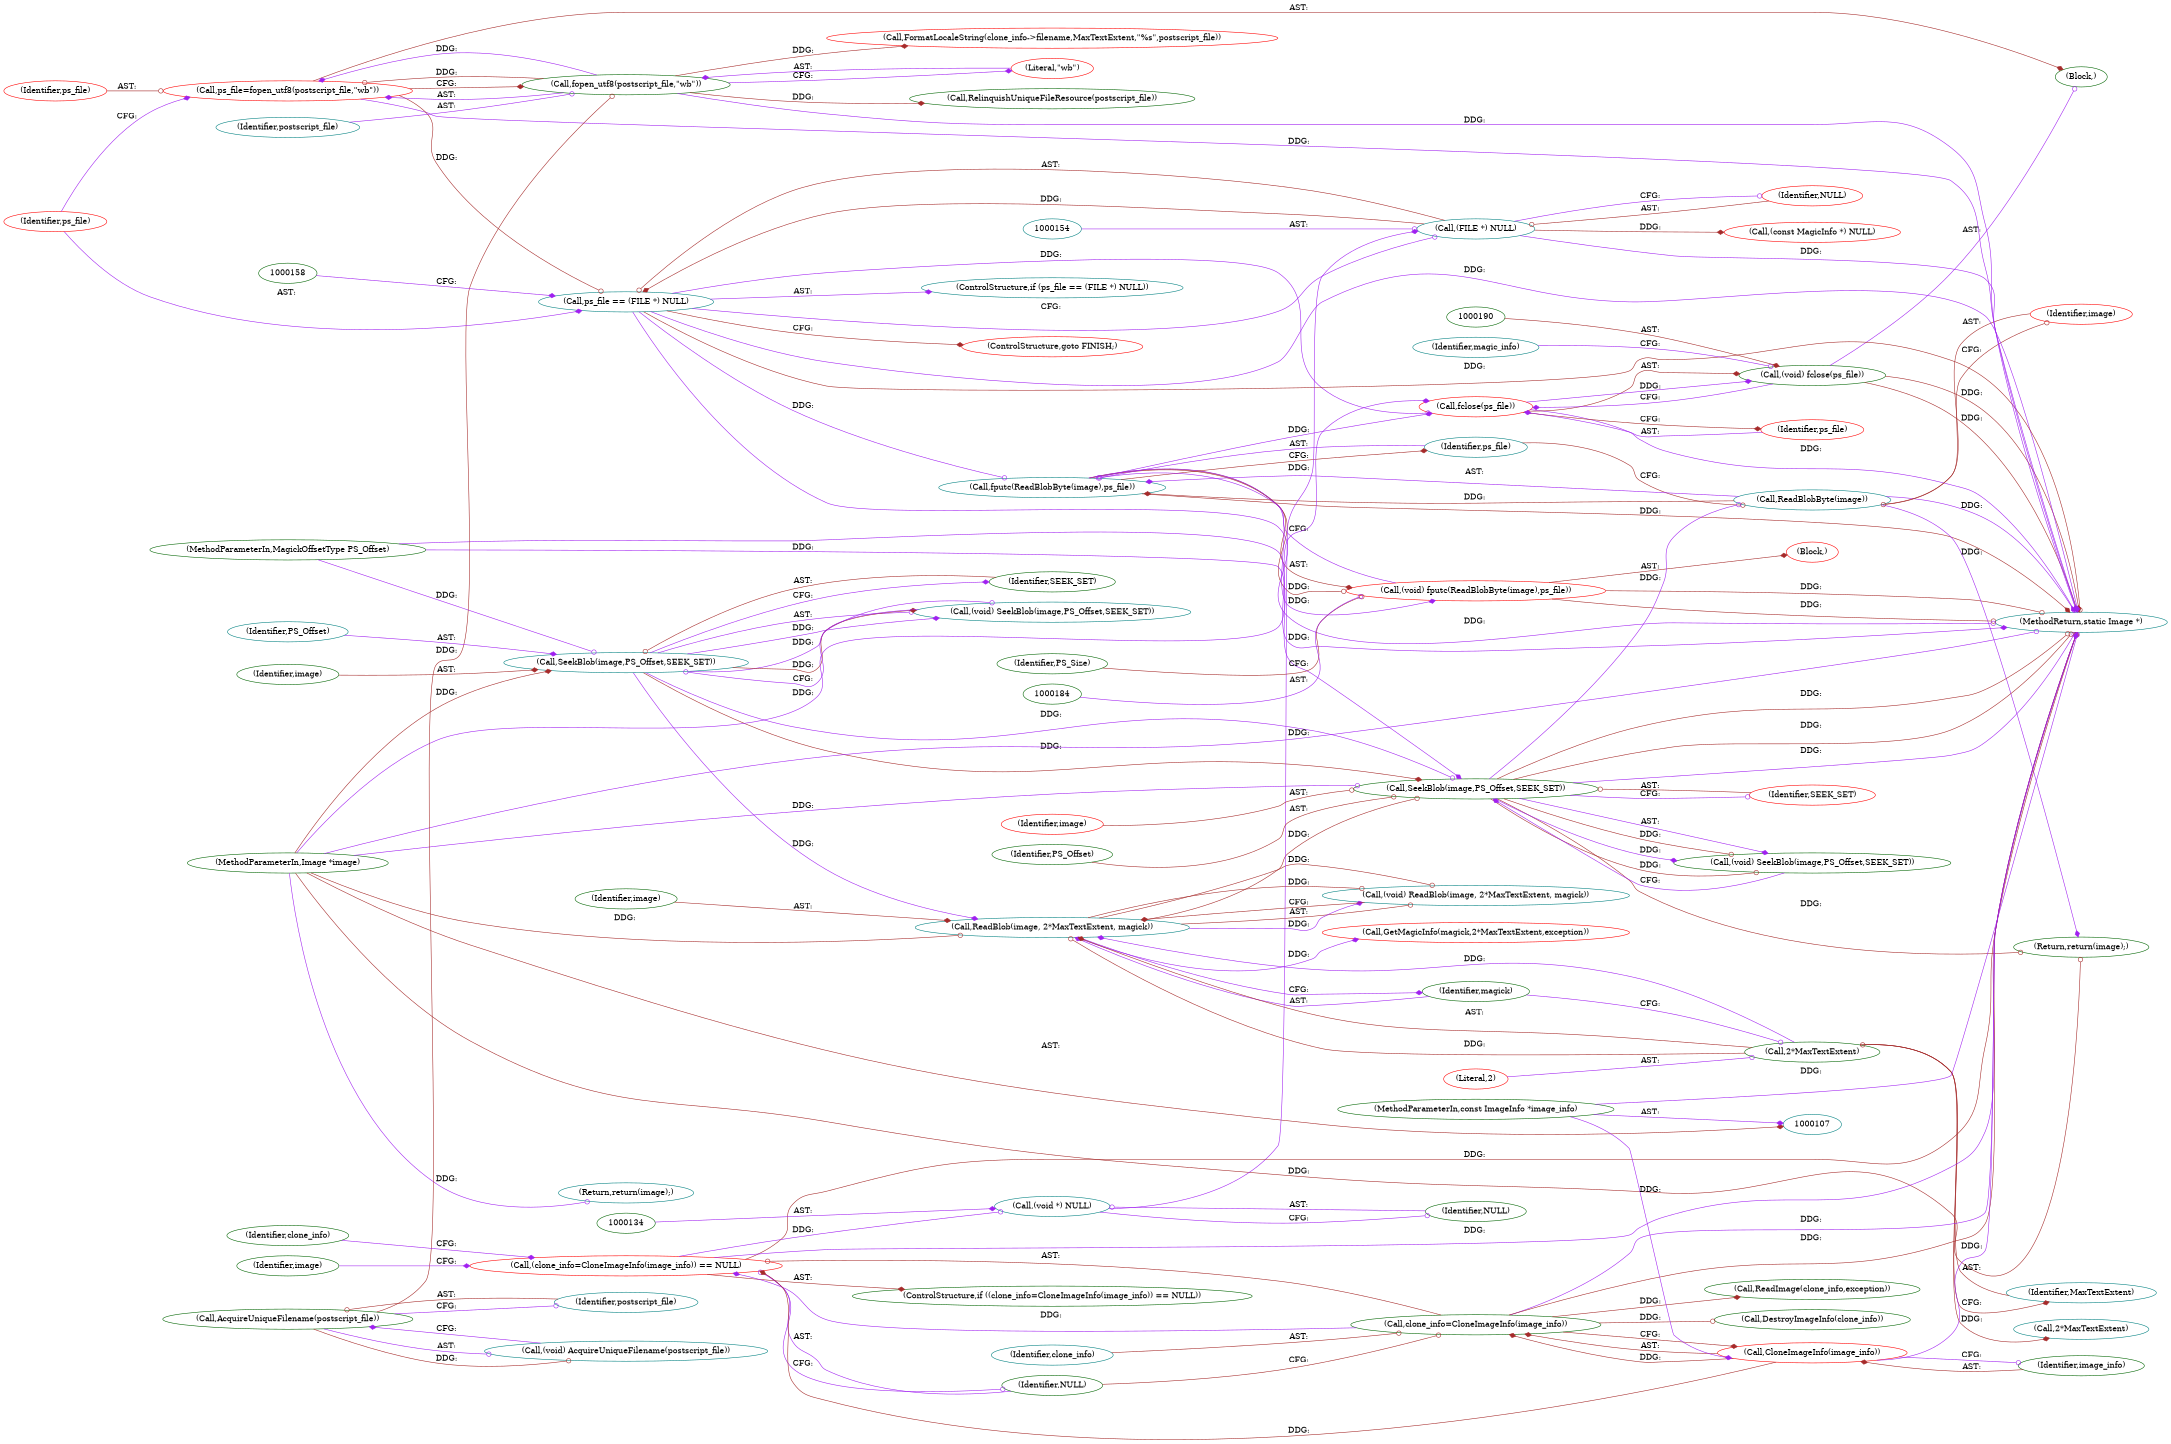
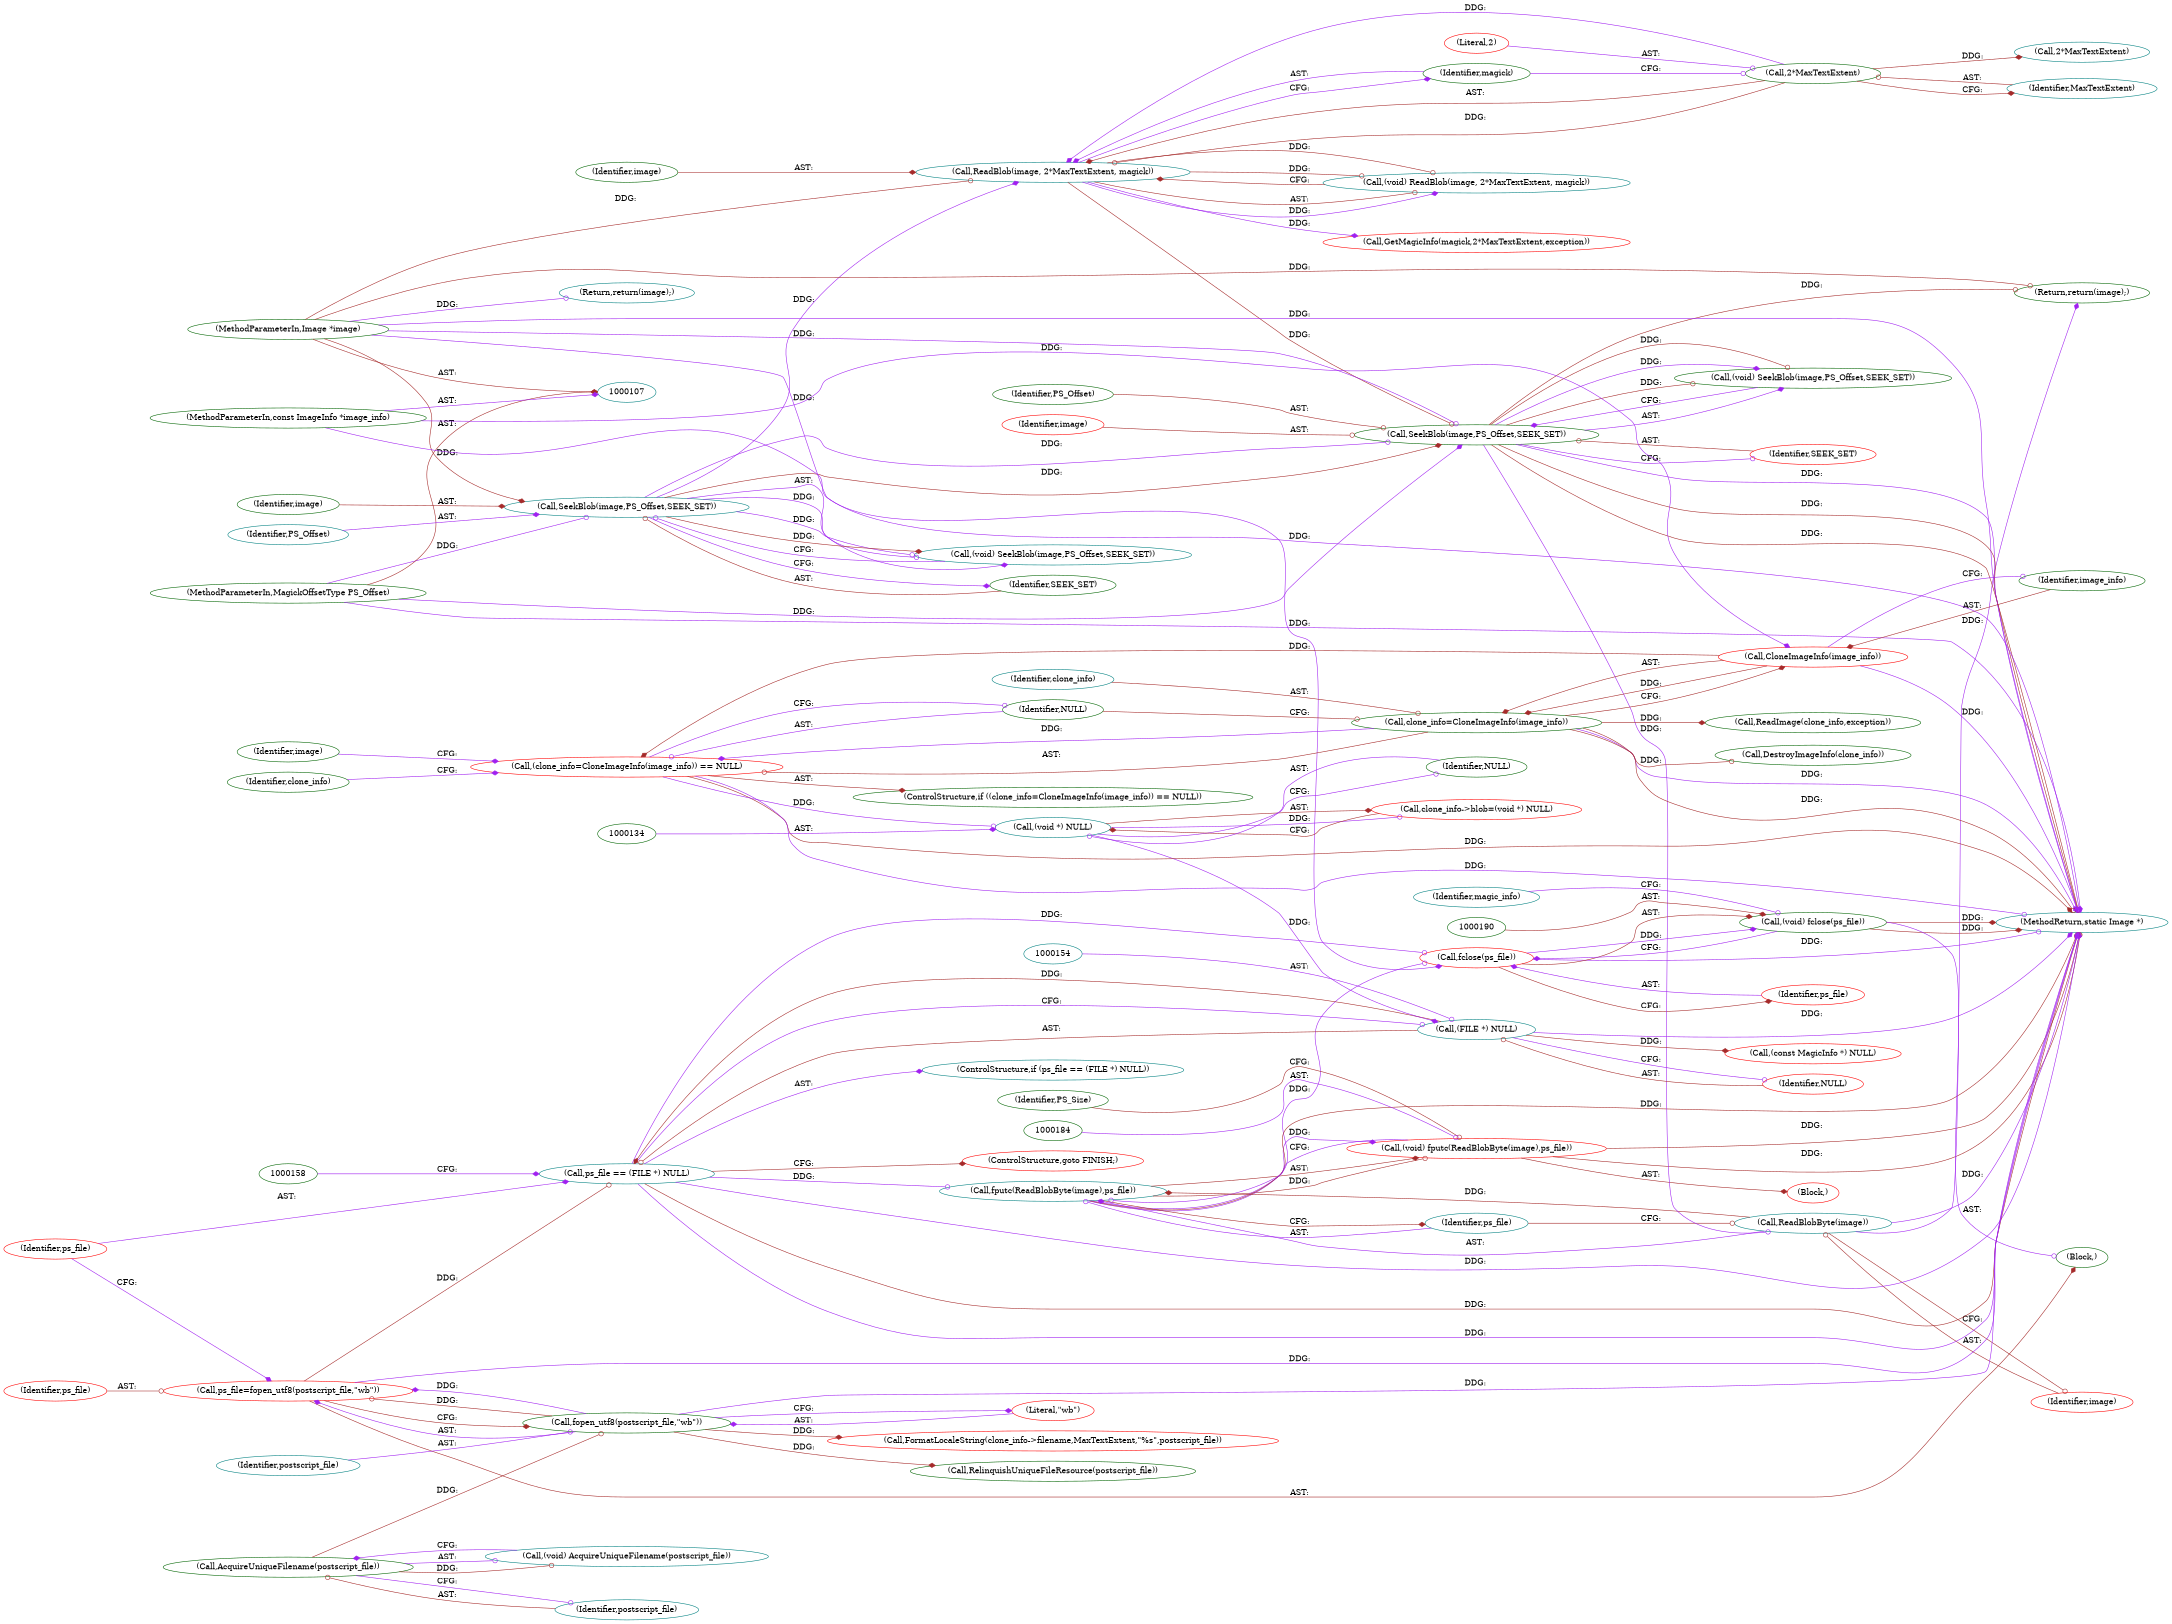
edge "(Call,fputc(ReadBlobByte(image),ps_file))" -> "(Call,fclose(ps_file))": arrowhead diamond -> odot
edge "(MethodParameterIn,MagickOffsetType PS_Offset)" -> "1000107": added, label "AST:"
node "(Call,clone_info->blob=(void *) NULL)": added
